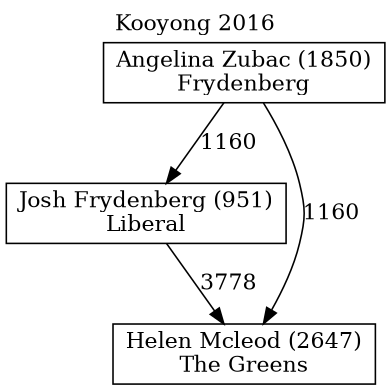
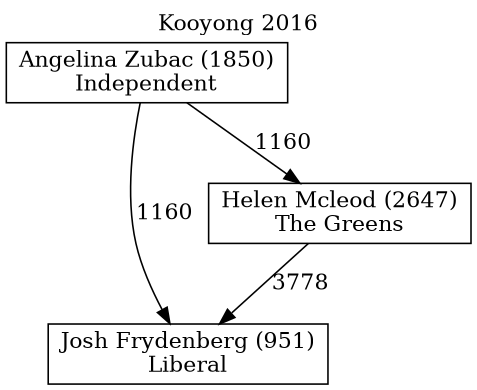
node "Angelina Zubac (1850) Frydenberg": label "Angelina Zubac (1850) Frydenberg" -> "Angelina Zubac (1850) Independent"
edge "Josh Frydenberg (951) Liberal" -> "Helen Mcleod (2647) The Greens": reversed
